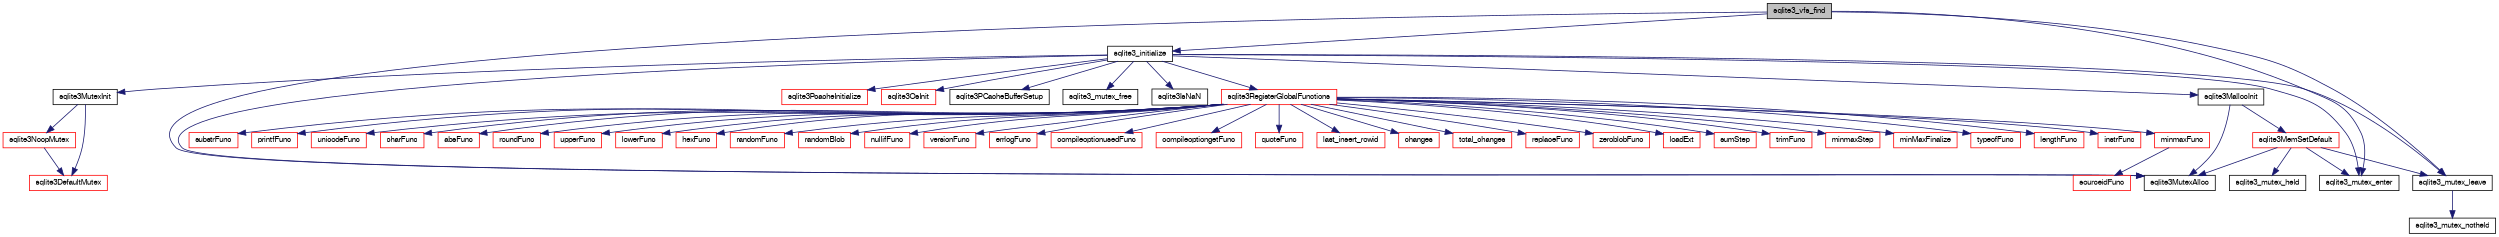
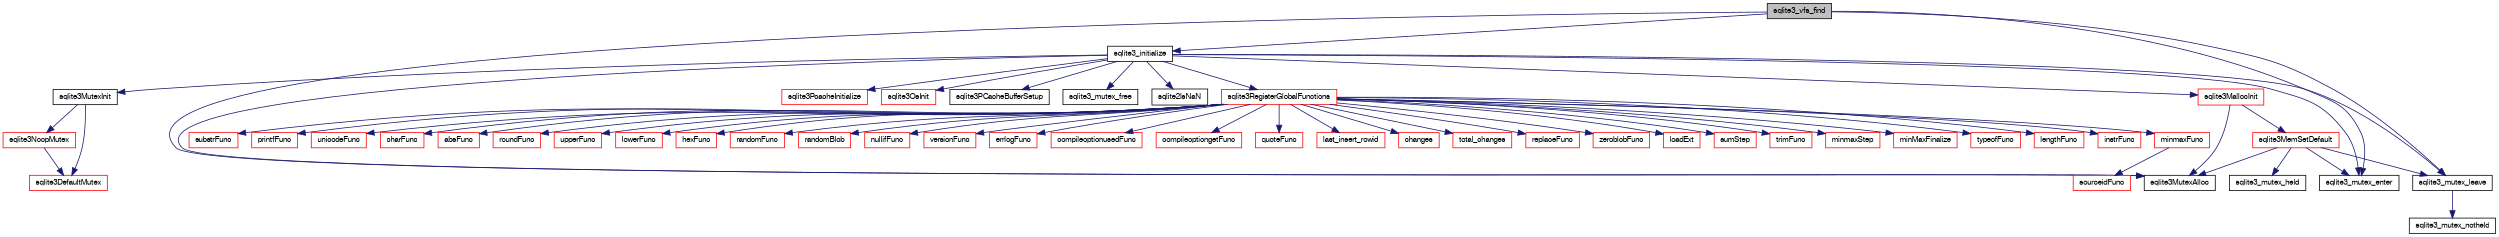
node "sqlite3IsNaN": label "sqlite3IsNaN" -> "sqlite2IsNaN"
node "sqlite3MallocInit": color black -> red
